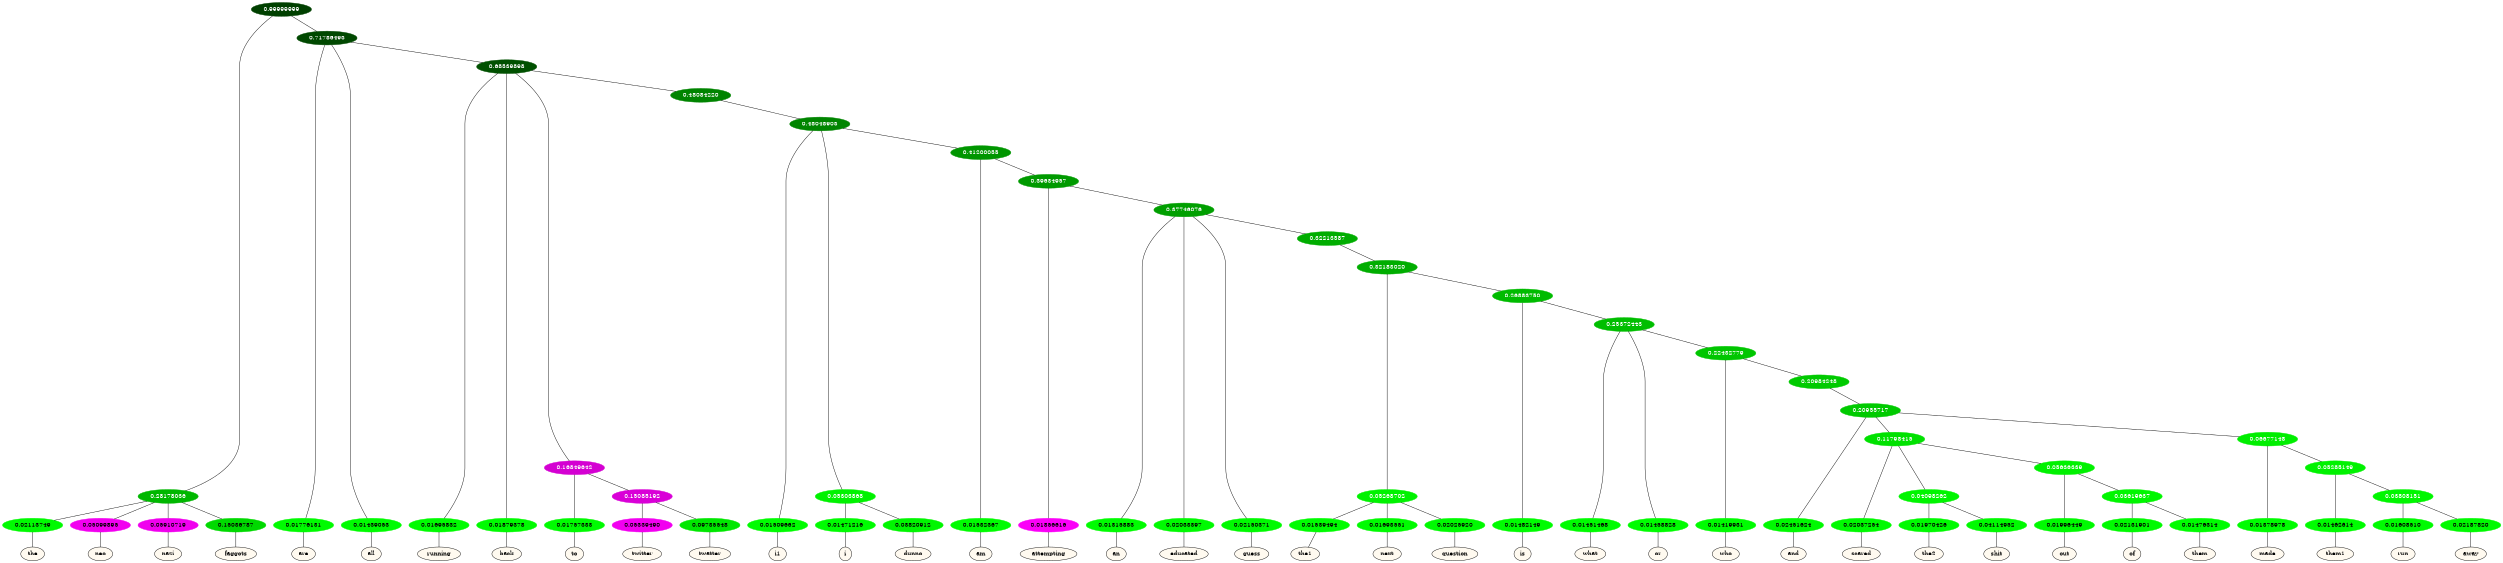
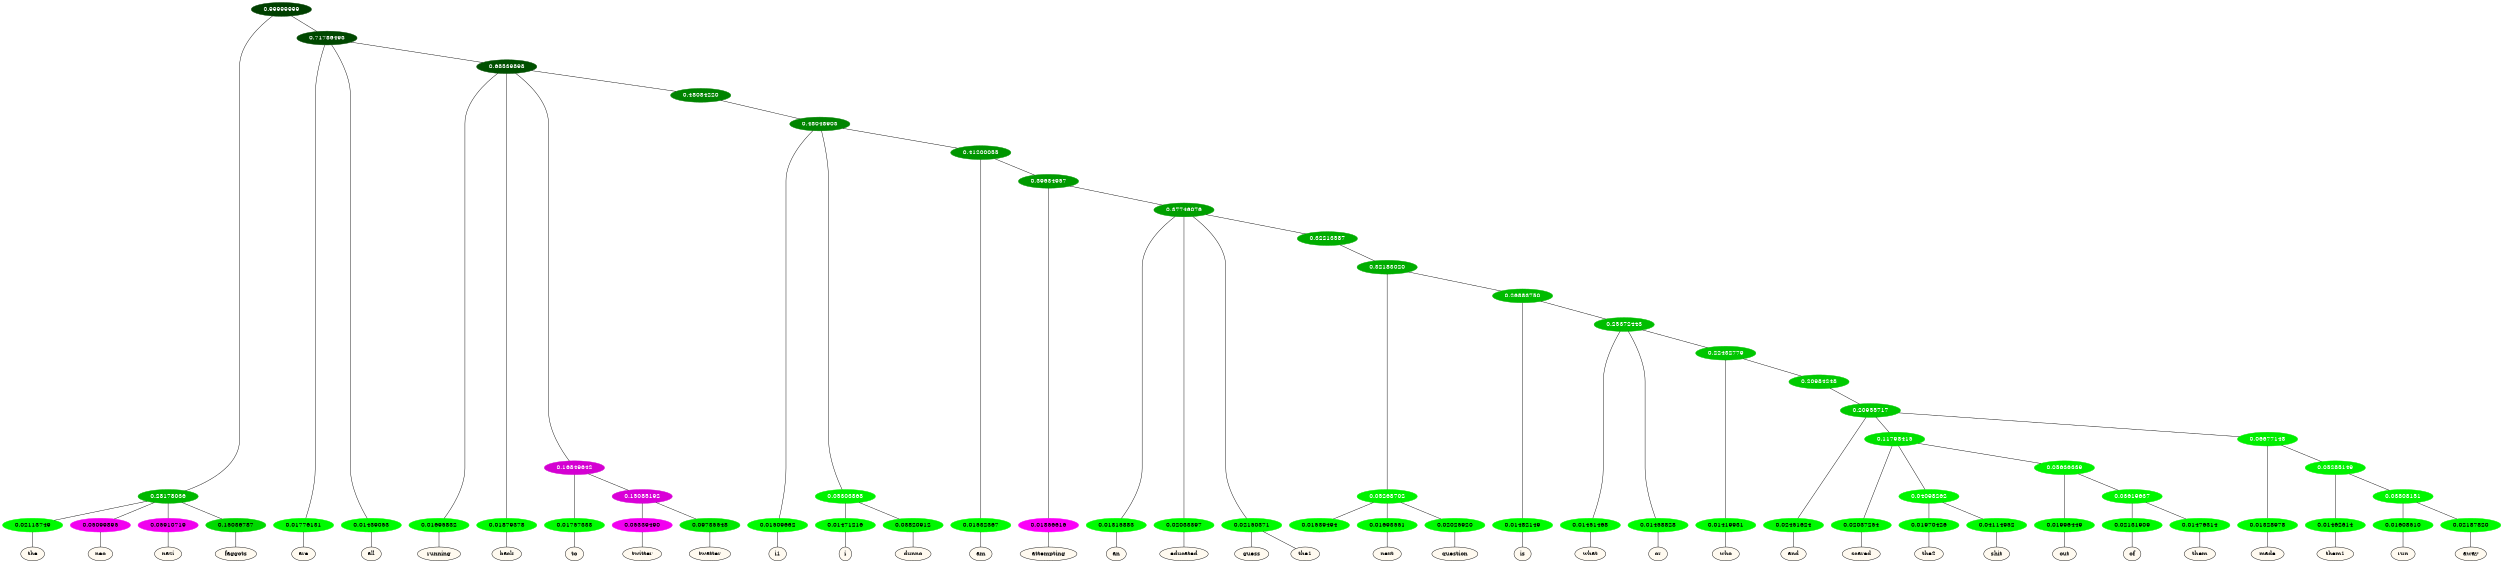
node "0.02131901": label "0.02131901" -> "0.02131909"
node "0.01378978": label "0.01378978" -> "0.01328978"
edge "0.01539494" -- "the1": now "0.02150371" -- "the1"
